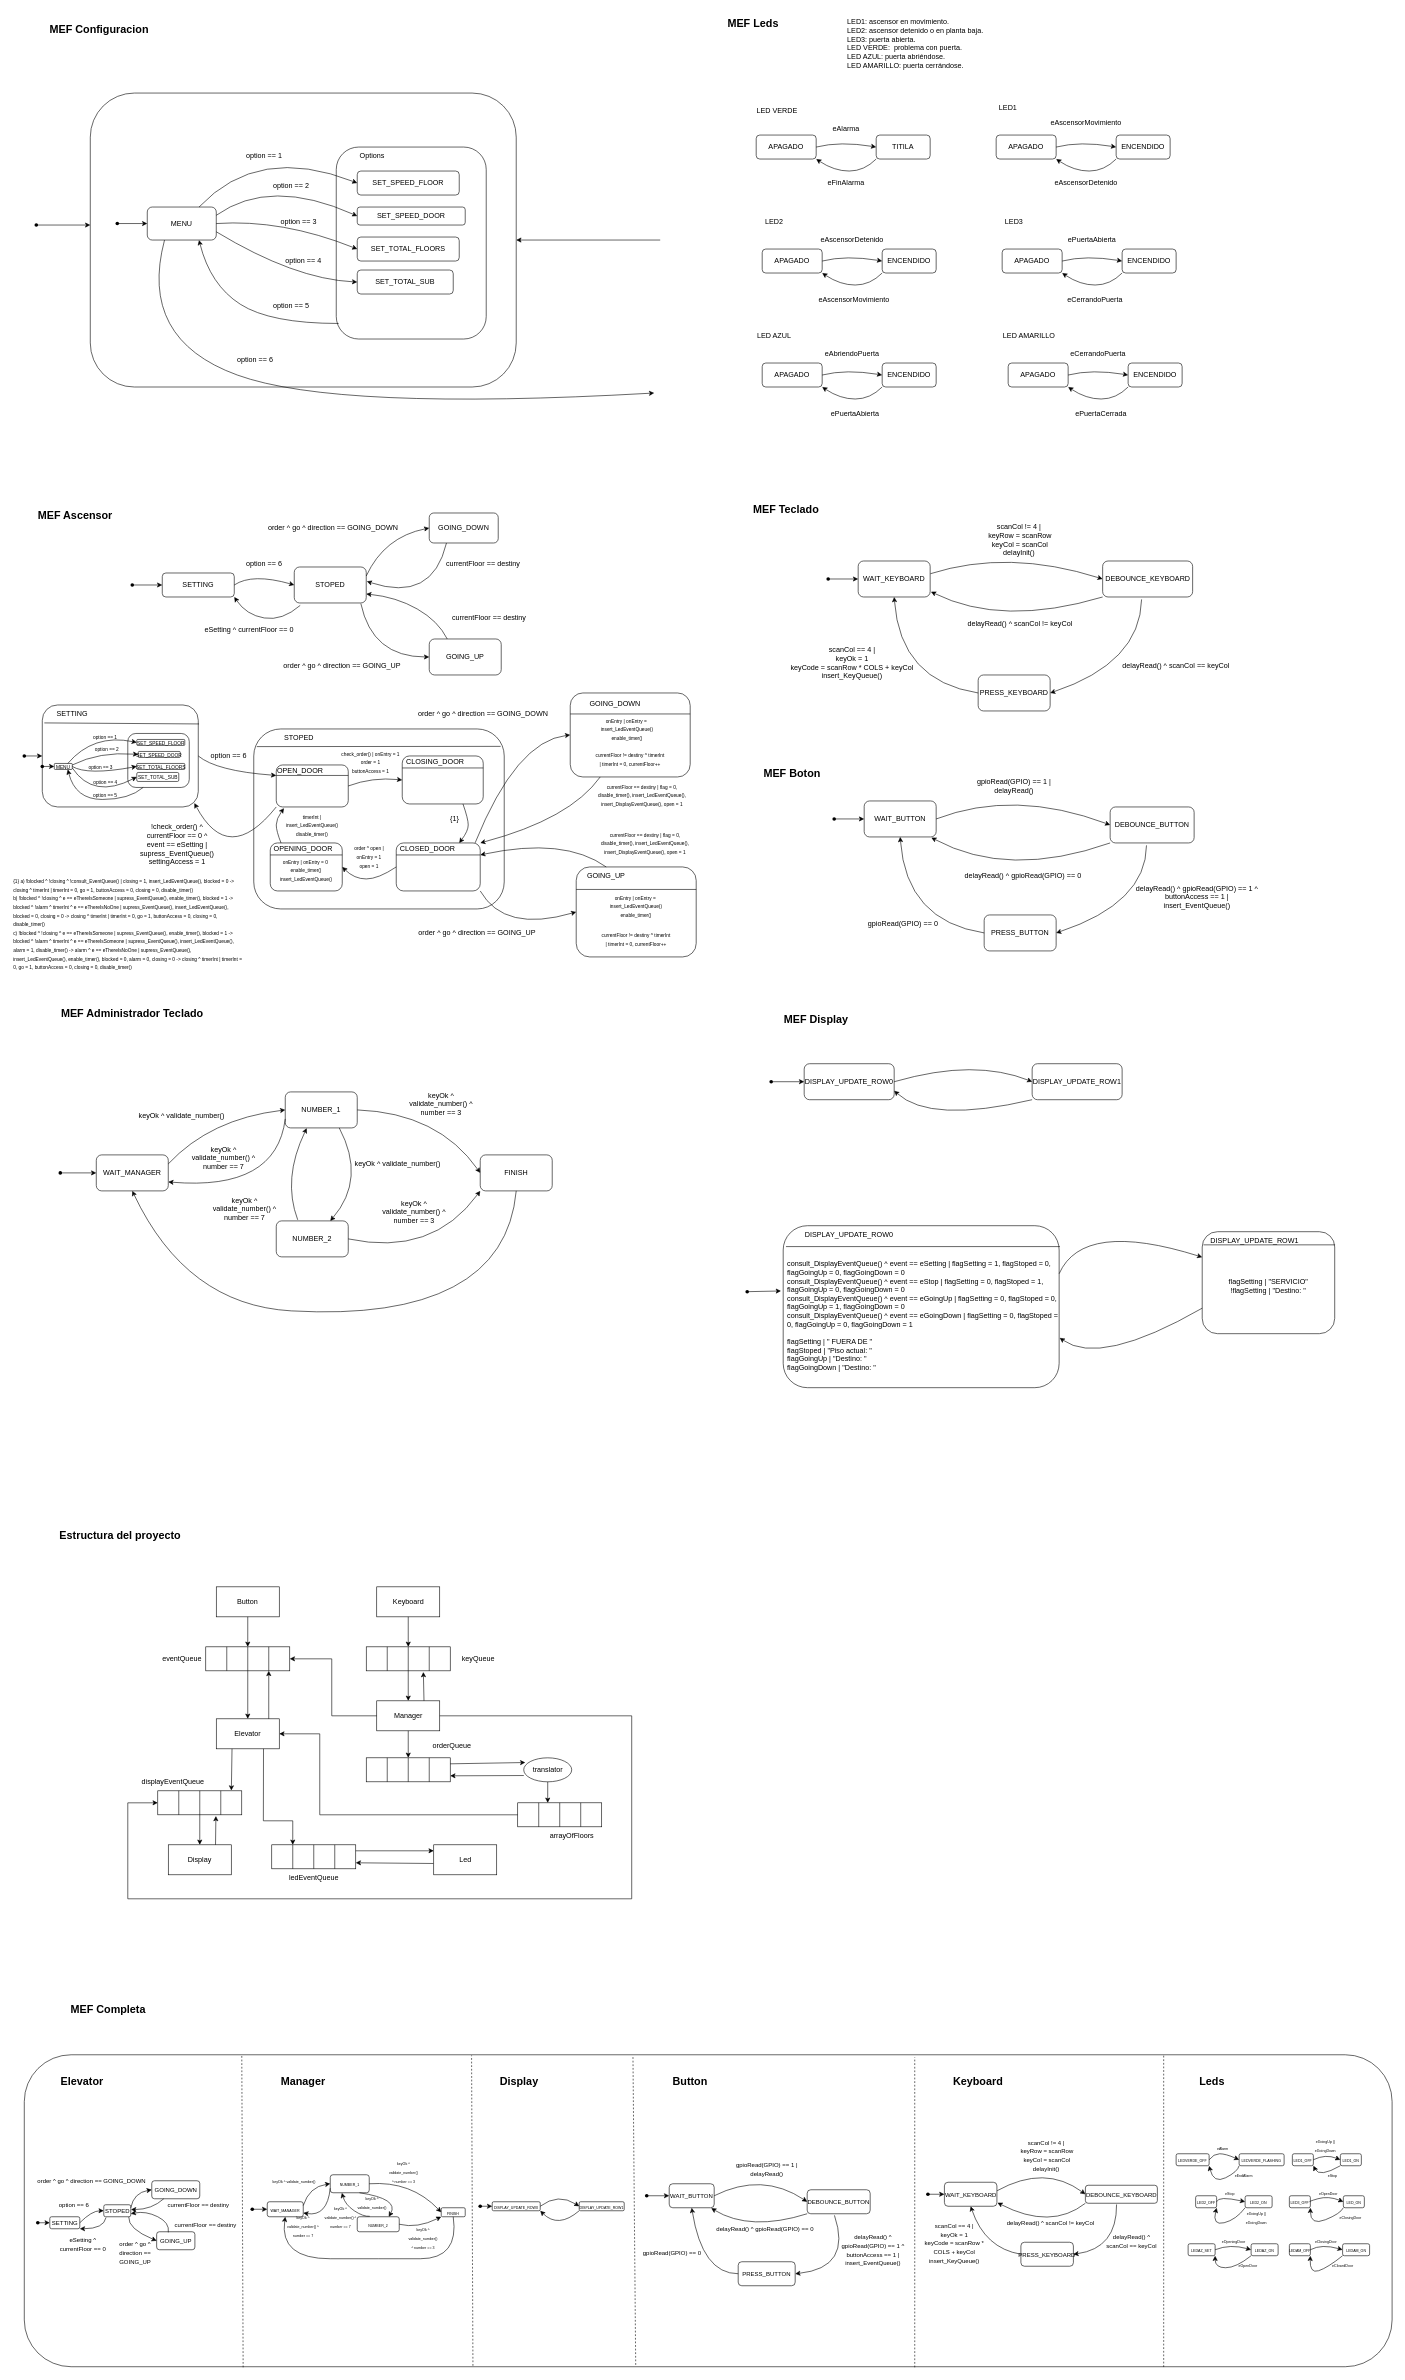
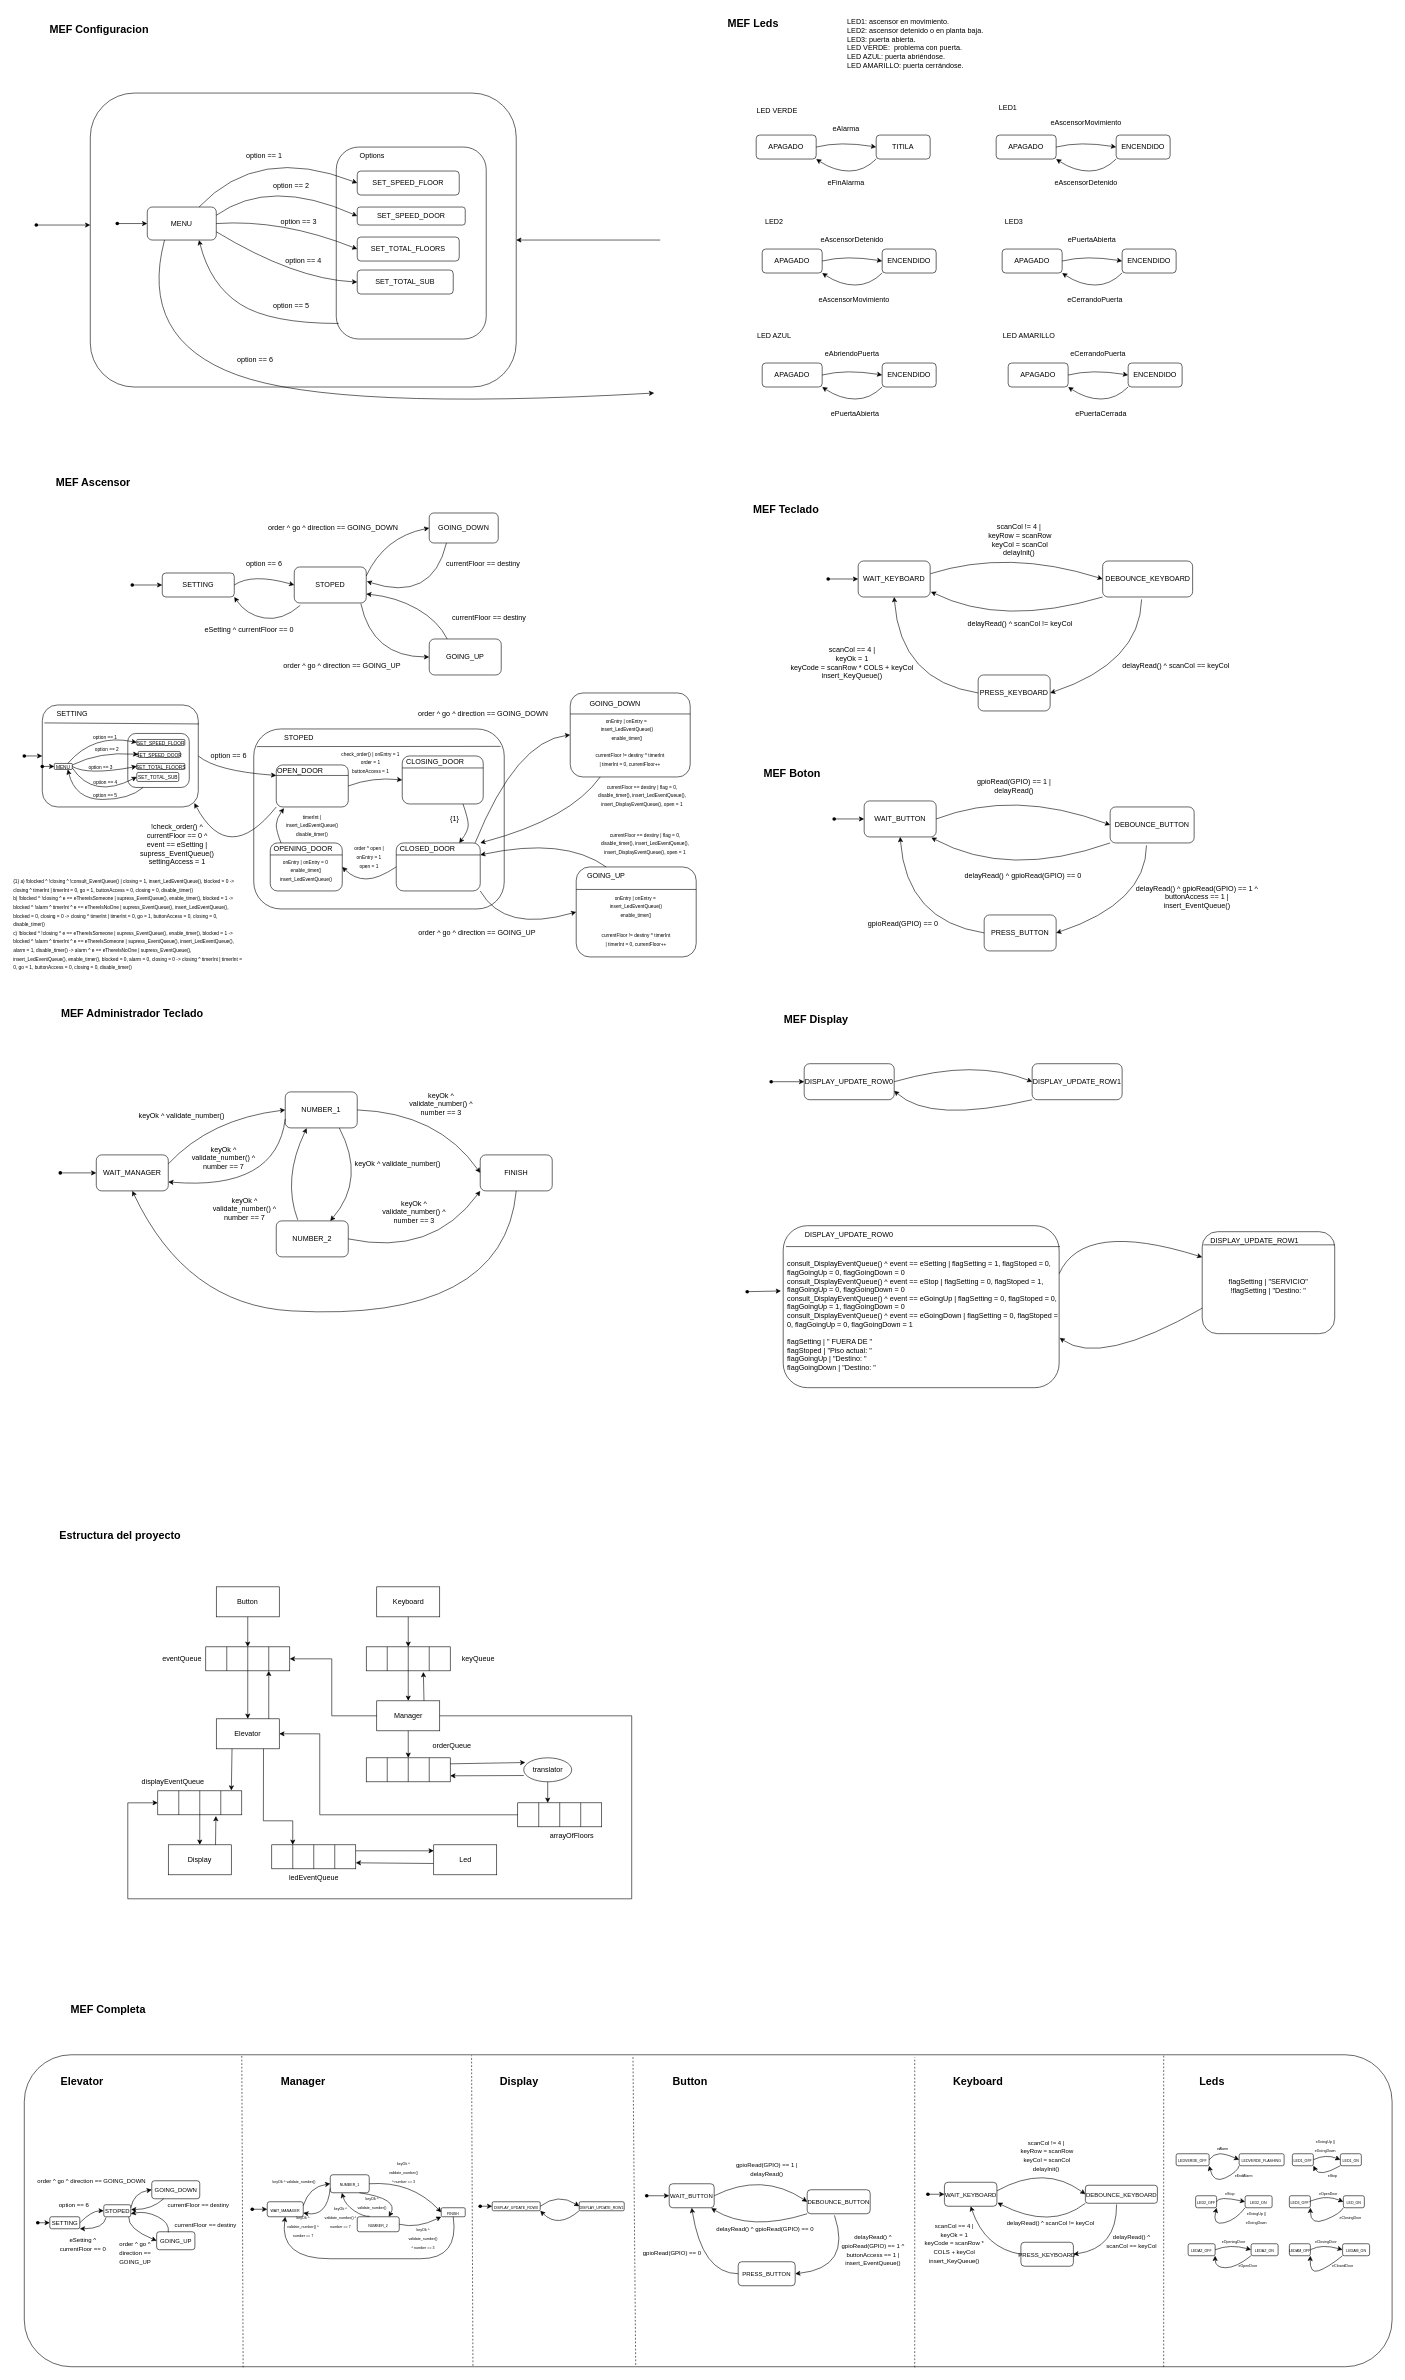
node "MEF Ascensor": moved (75, 516) -> (93, 483)
node "LEDAZ_SET": label "LEDAZ_SET" -> "LEDAZ_OFF"
